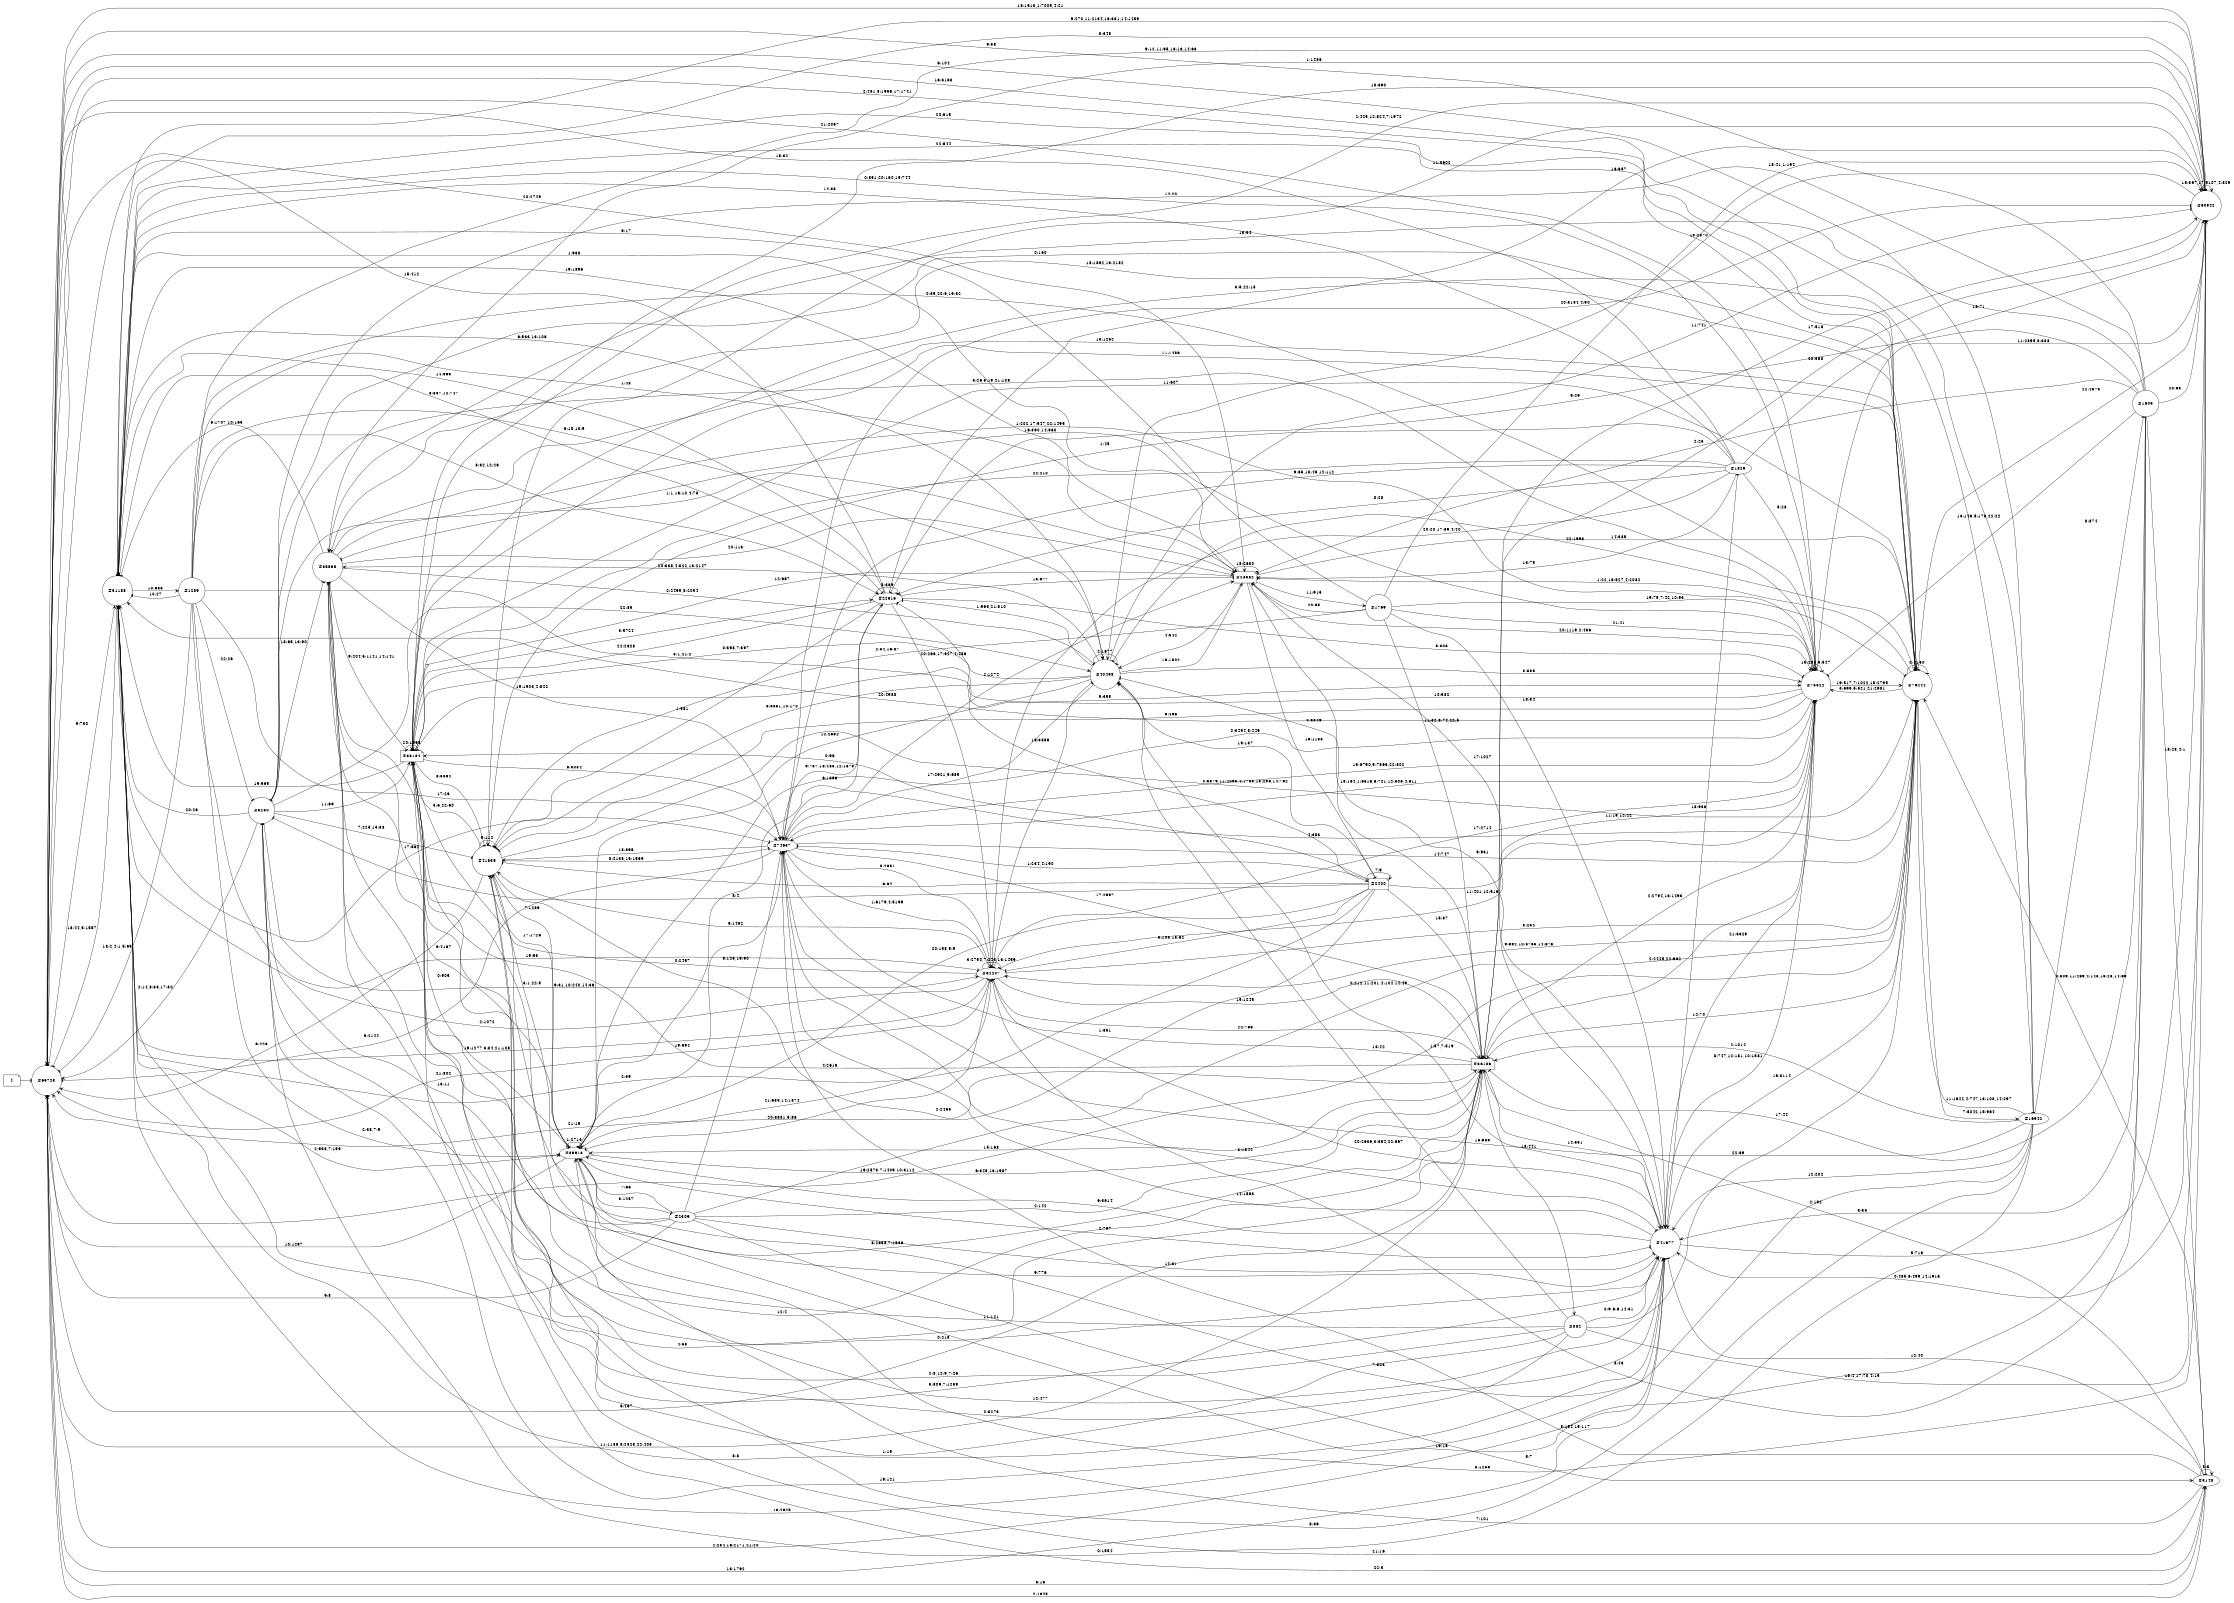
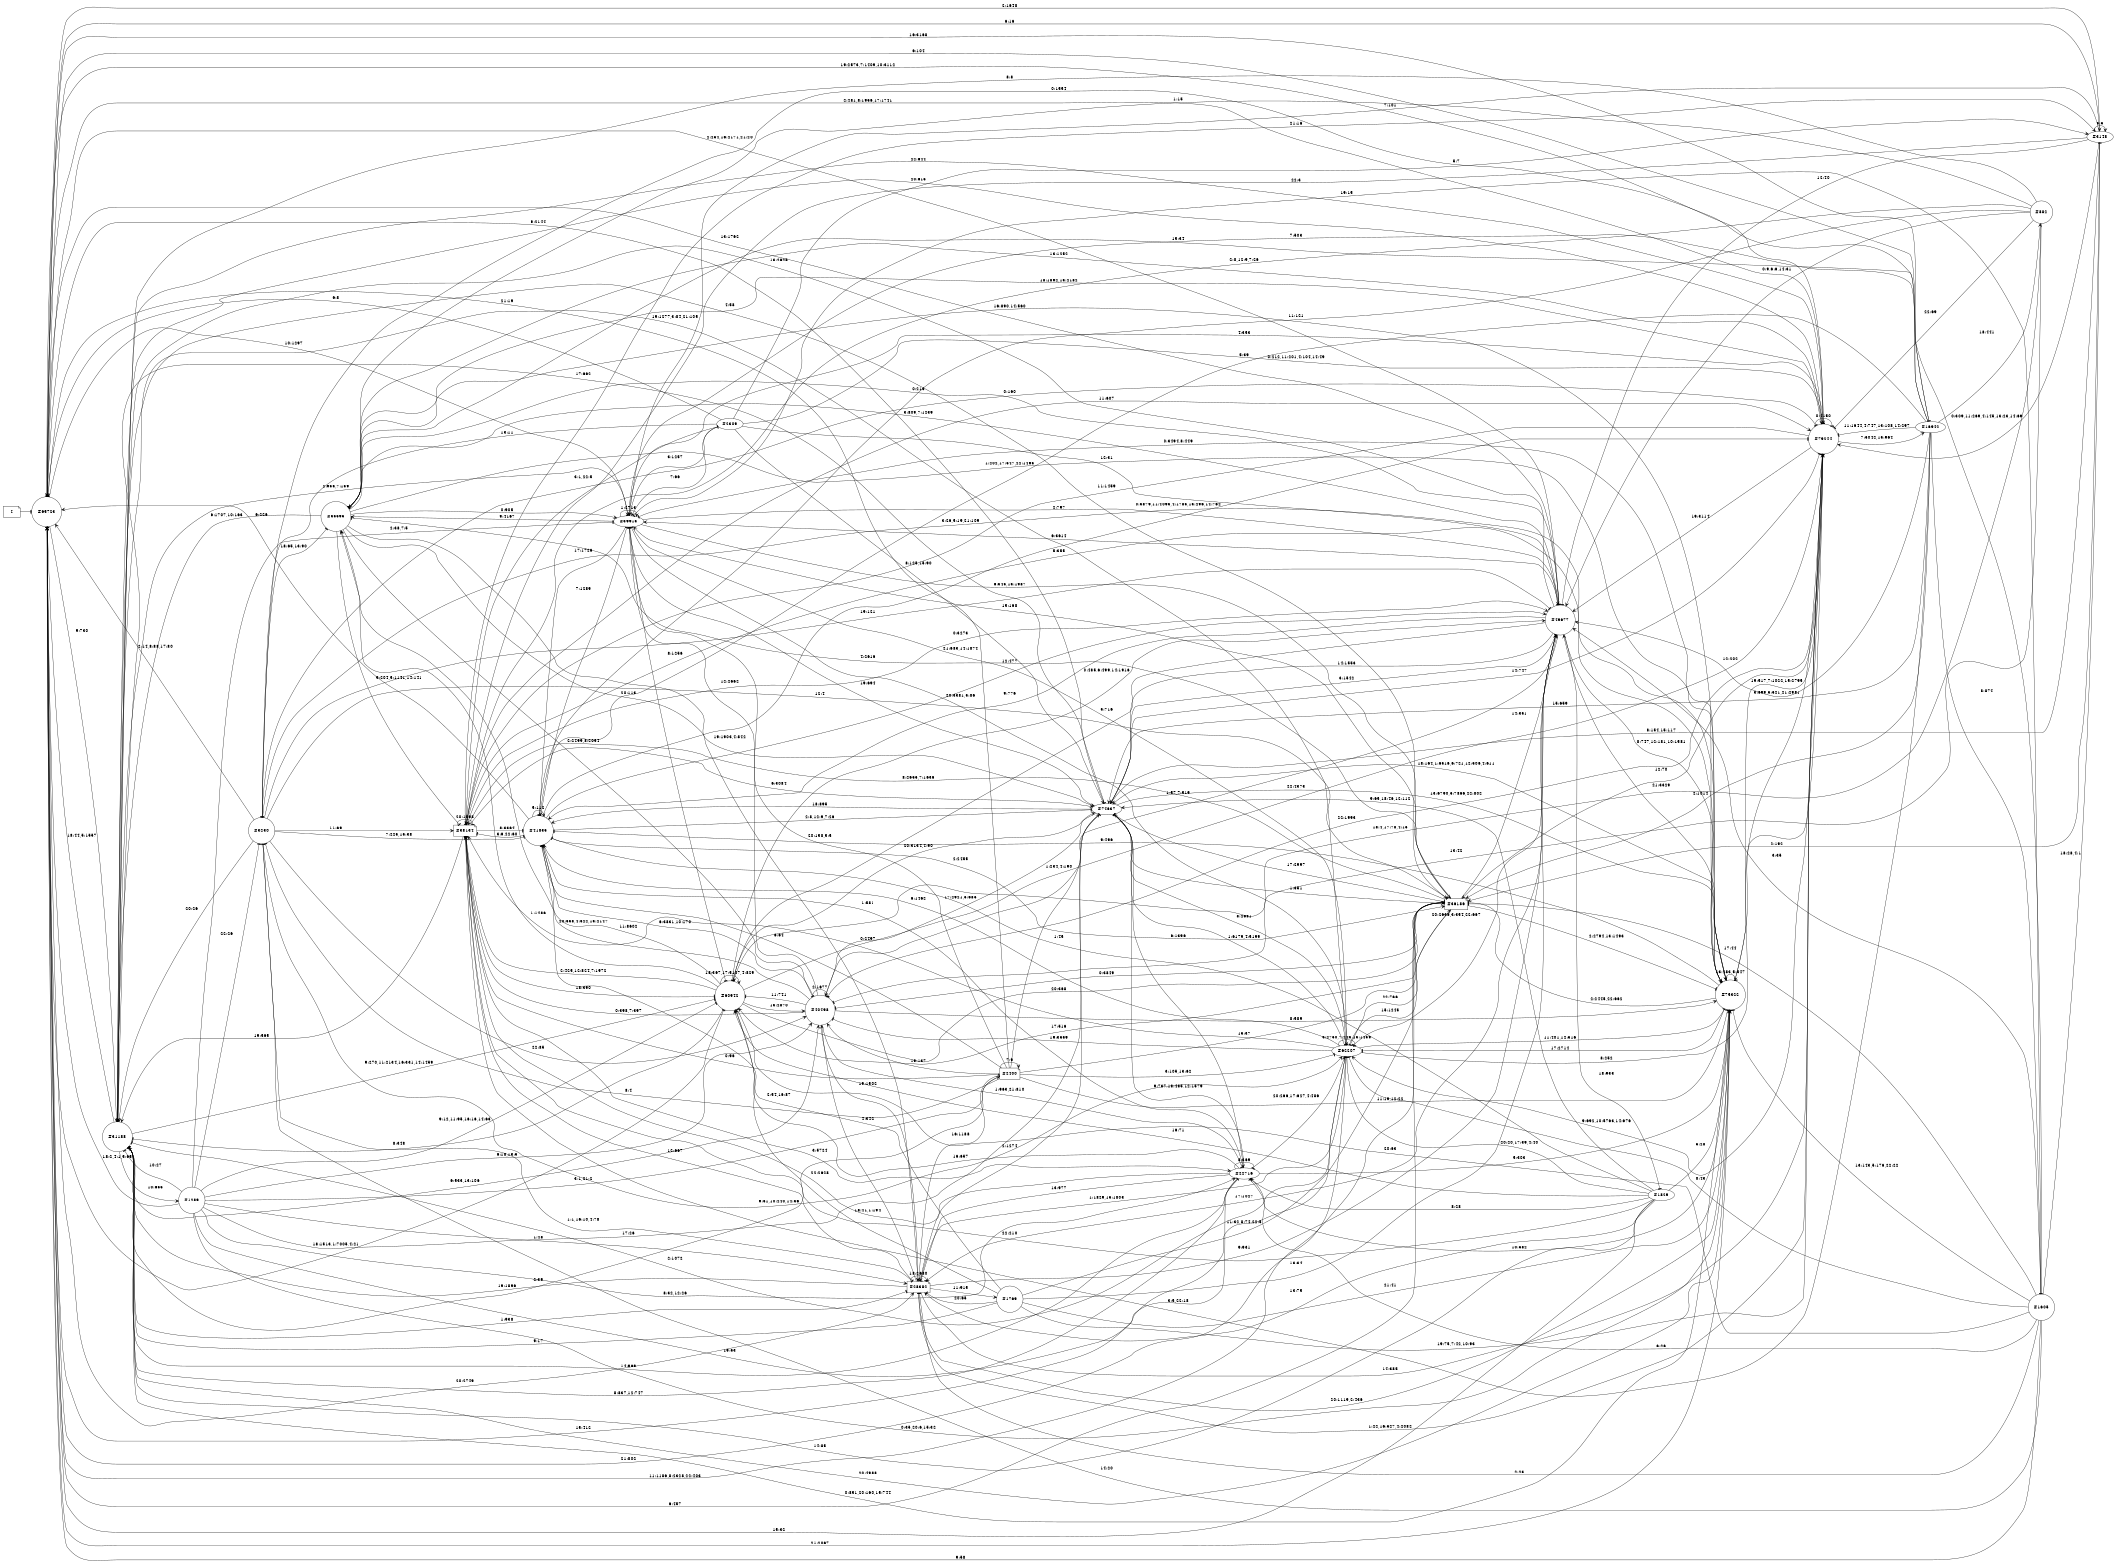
edge "#75322" -> "#60942": removed, label "11:2895,3:388"
node "#22616": label "#22616" -> "#22716"
edge "#41835" -> "#74637": label "8:2138,15:1569" -> "2:8,12:9,7:26"
edge "#882" -> "#60942": arrowhead tee -> vee
edge "#36186" -> "#882": now "#16942" -> "#882"
edge "#28382" -> "#62207": added, label "1:1829,15:1803"
edge "#2309" -> "#36186": removed, label "2:142"
node "#41677": label "#41677" -> "#49677"
edge "#39913" -> "#65723": reversed
